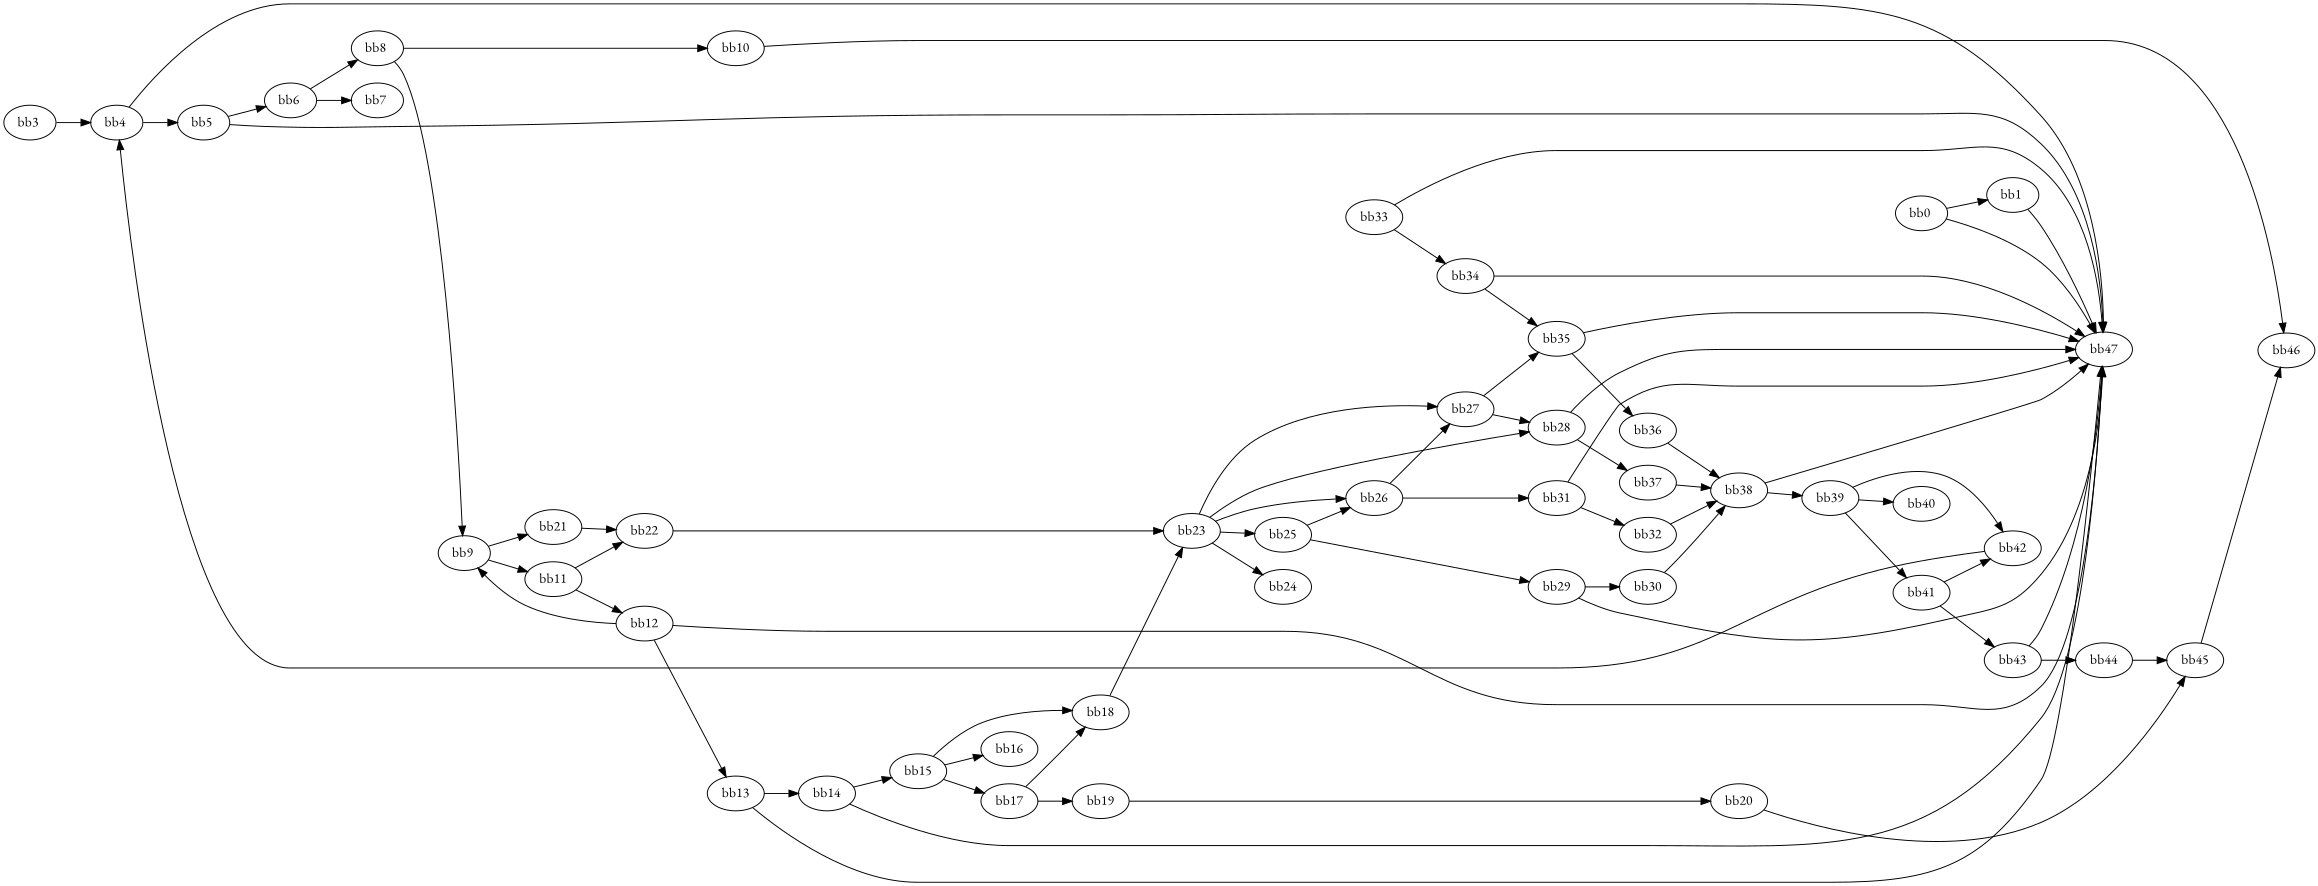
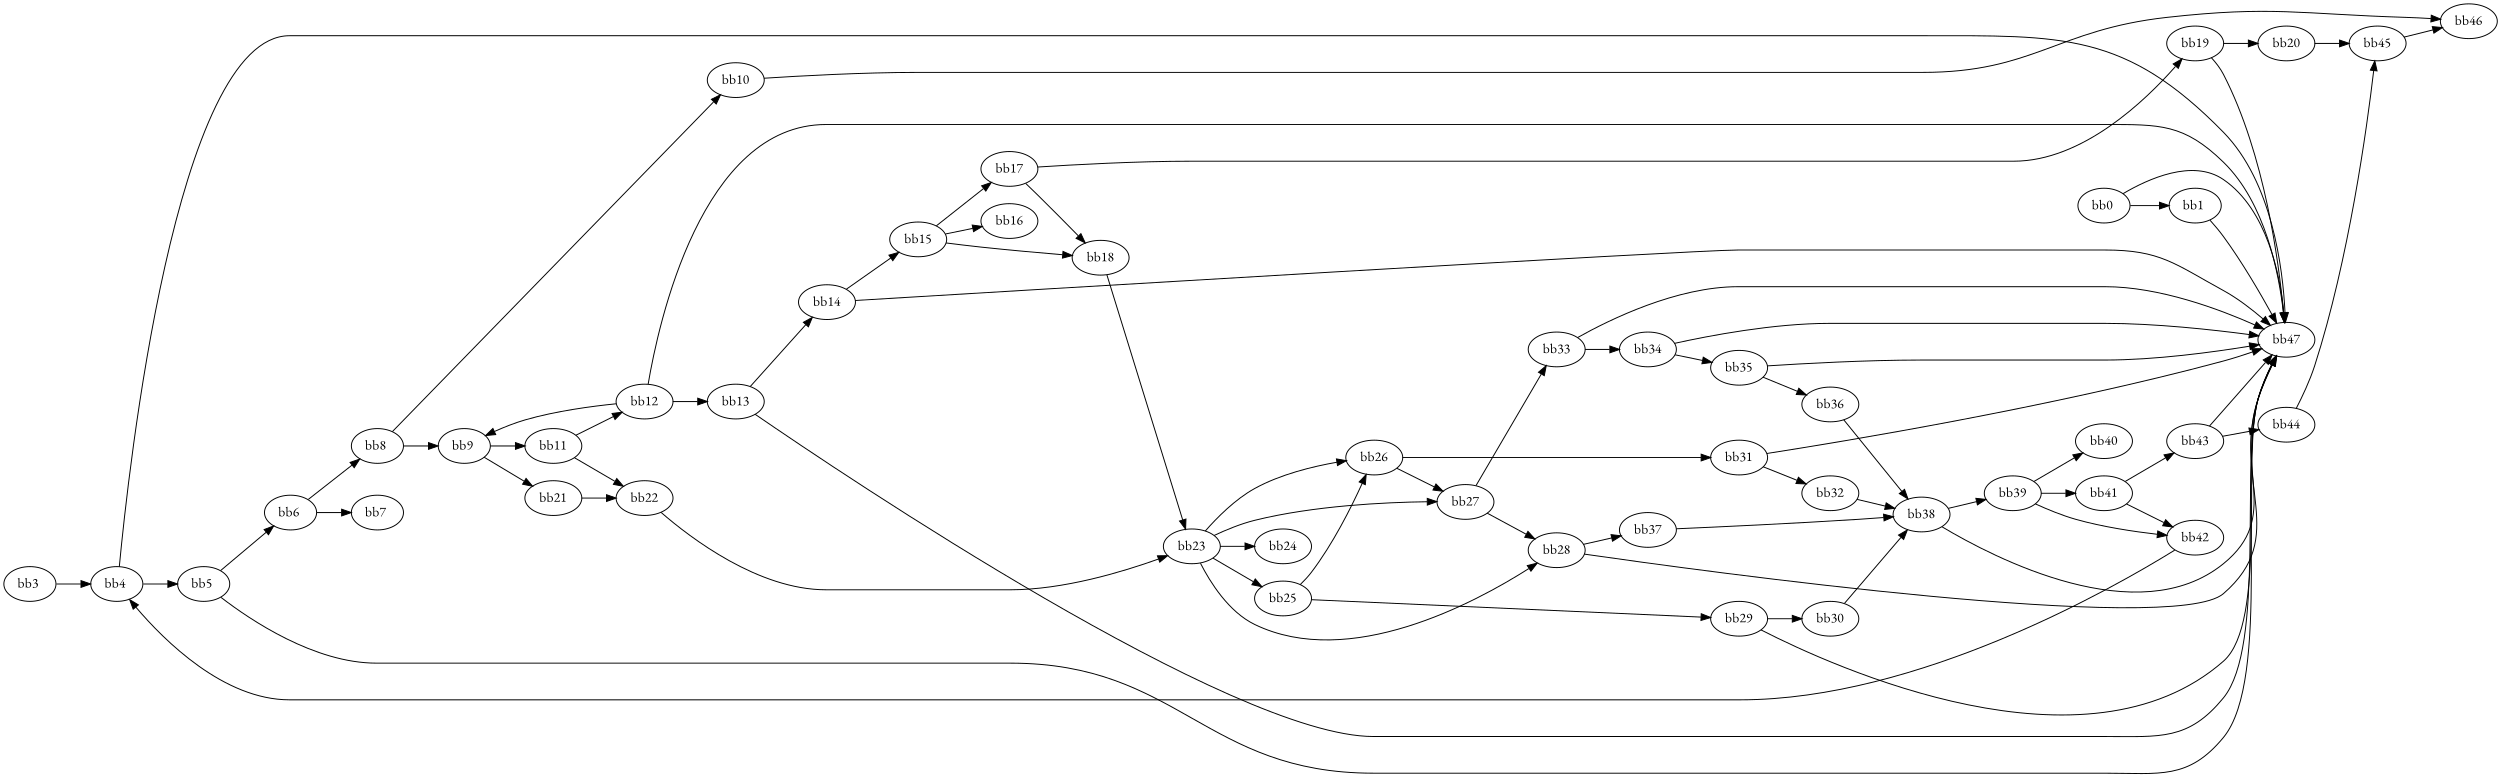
edge "bb19" -> "bb47": added
edge "bb27" -> "bb35": now "bb27" -> "bb33"
